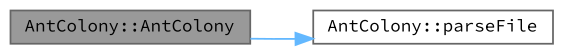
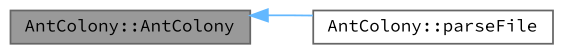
edge "AntColony::AntColony" -> "AntColony::parseFile": reversed
